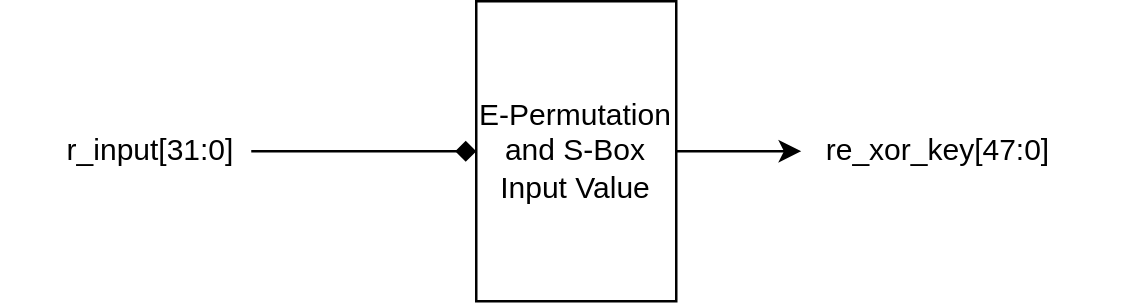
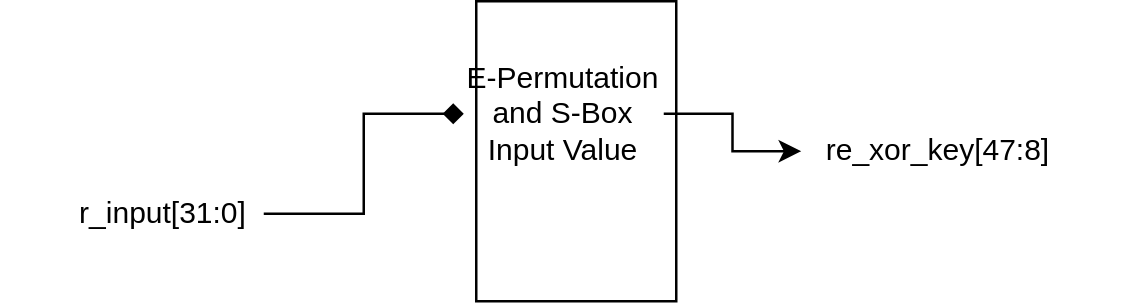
node "r_input[31:0]": moved (151, 151) -> (164, 214)
node "E-Permutation and S-Box Input Value": moved (576, 151) -> (564, 114)
node "re_xor_key[47:0]": label "re_xor_key[47:0]" -> "re_xor_key[47:8]"
